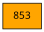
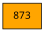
node "853": label "853" -> "873"
